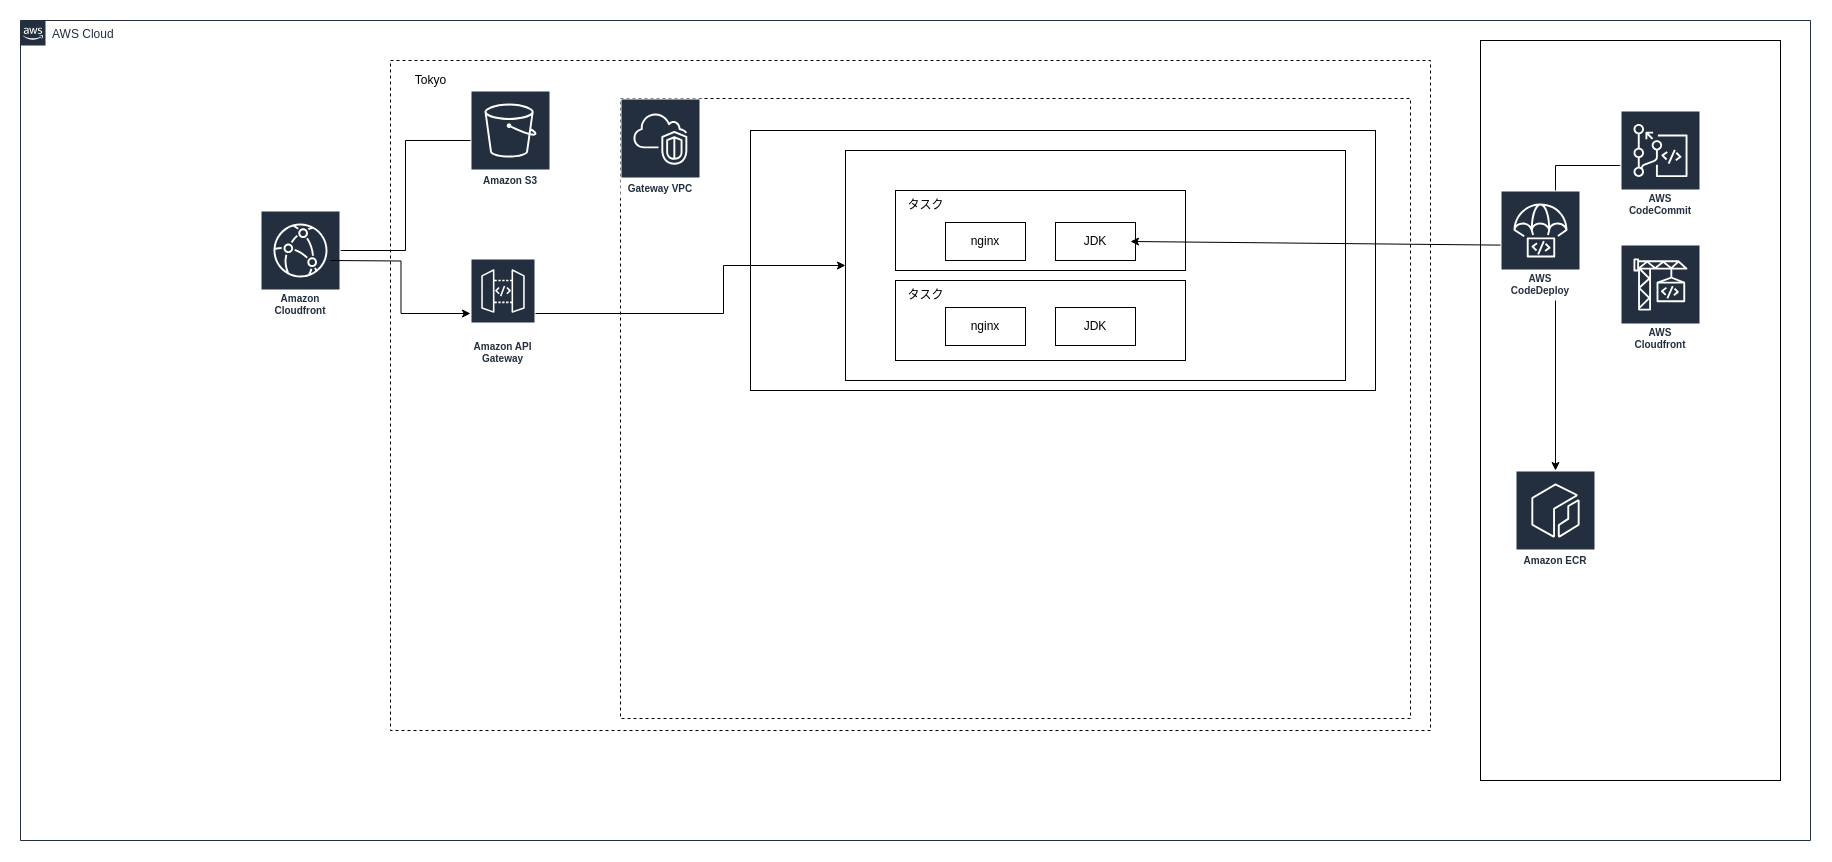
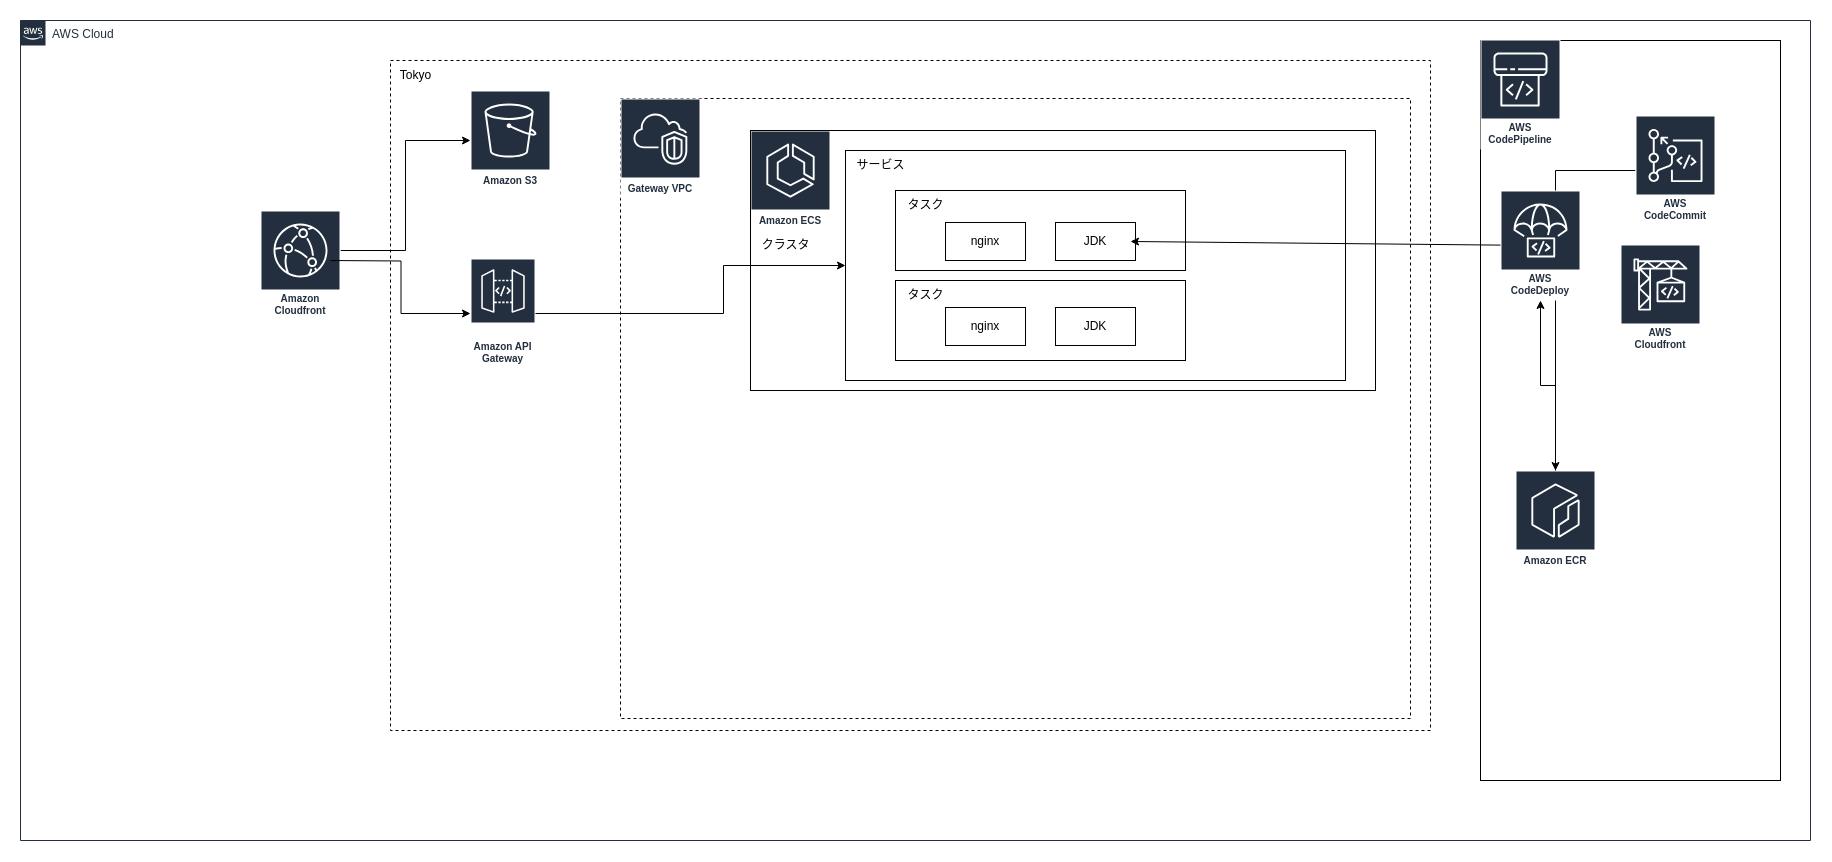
node "Tokyo": moved (431, 81) -> (416, 76)
node "AWS CodePipeline": added
edge "Amazon S3" -- "Amazon Cloudfront": arrowhead none -> classic
node "サービス": added
node "AWS CodeCommit": moved (1661, 166) -> (1676, 171)
node "Amazon ECS": added
node "クラスタ": added
edge "Amazon ECR" -> "AWS CodeDeploy": added
